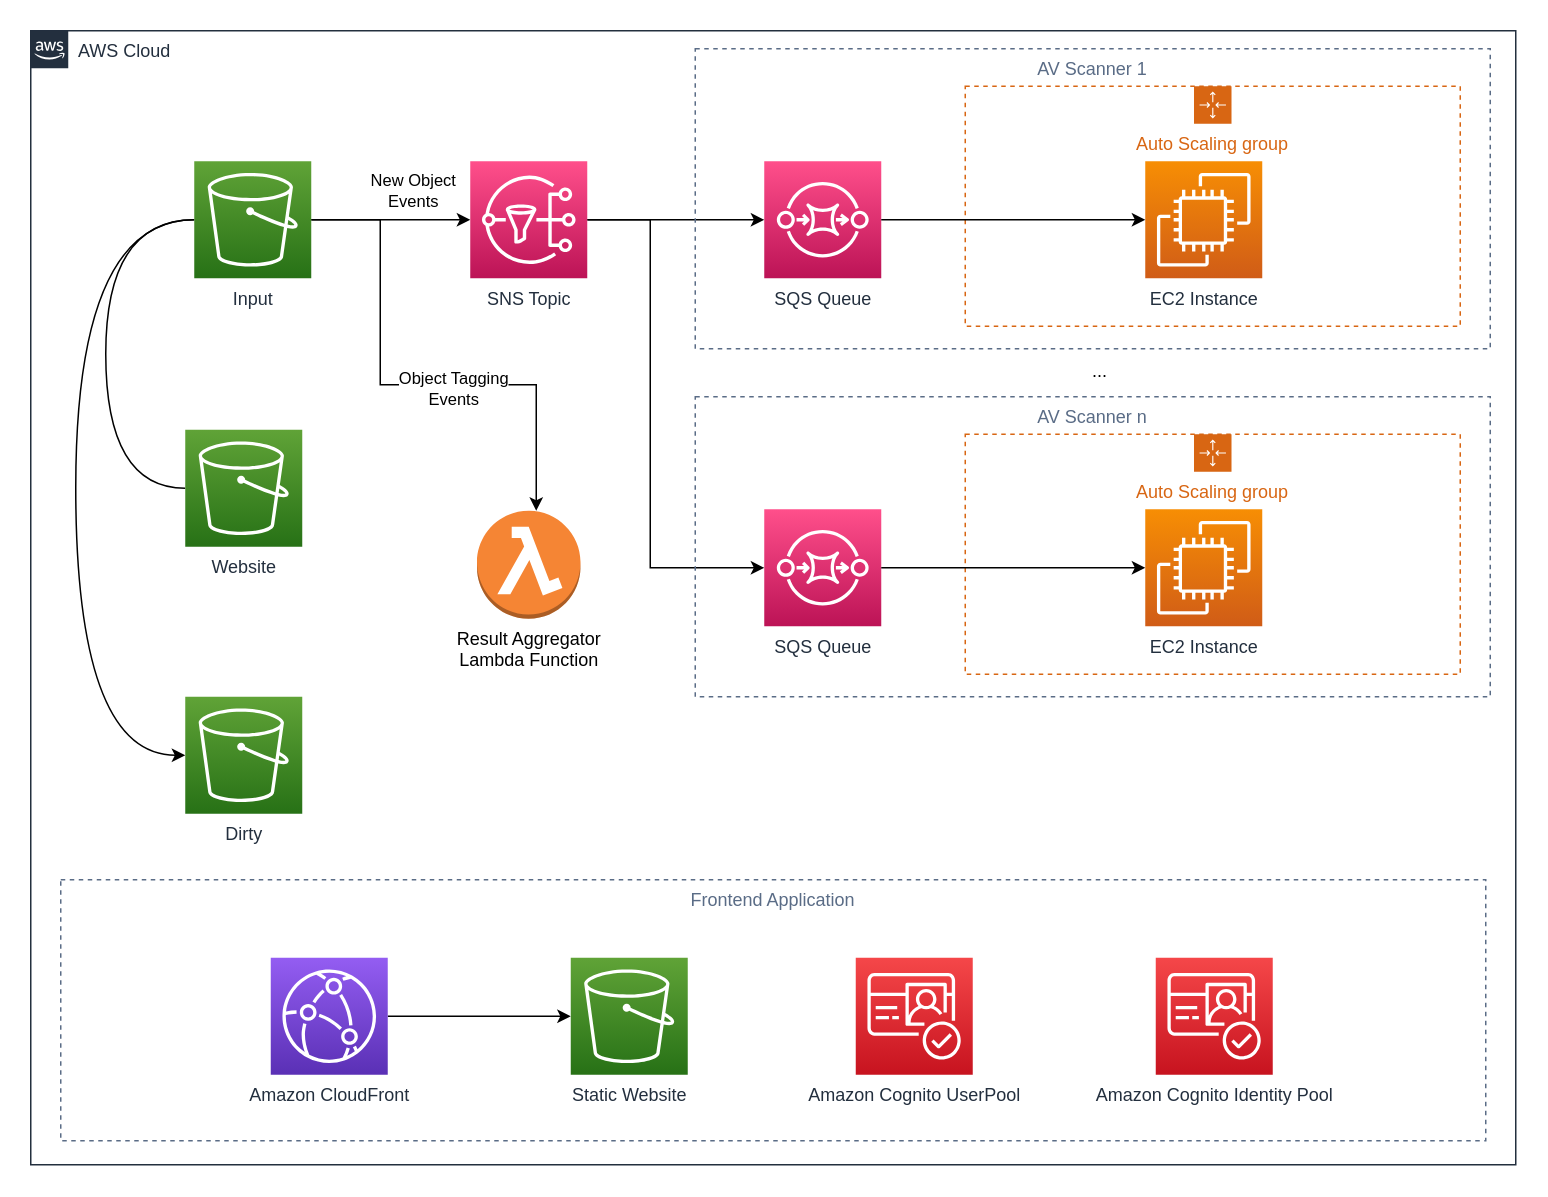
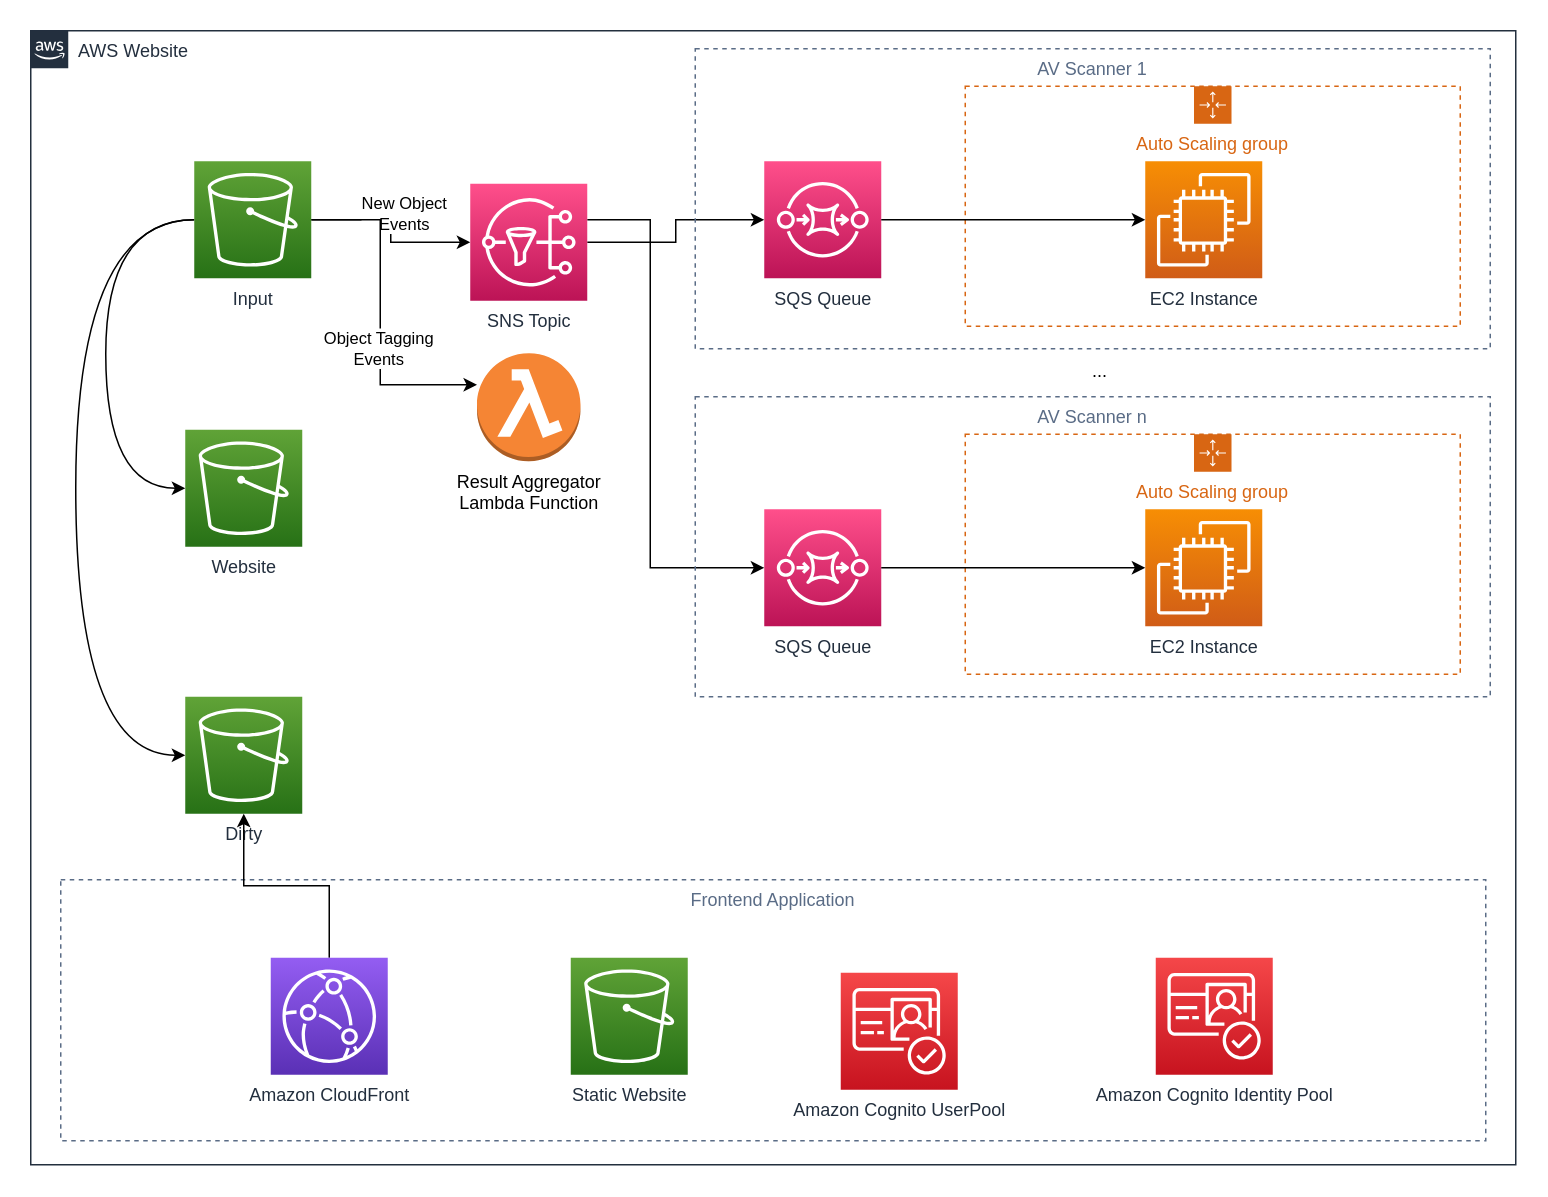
node "AWS Cloud": label "AWS Cloud" -> "AWS Website"
node "SNS Topic": moved (529, 220) -> (529, 242)
edge "Input" -- "Website": arrowhead none -> classic
node "Result Aggregator Lambda Function": moved (529, 565) -> (529, 407)
edge "Amazon CloudFront" -> "Static Website": now "Amazon CloudFront" -> "Dirty"
node "Amazon Cognito UserPool": moved (914, 1016) -> (899, 1031)
